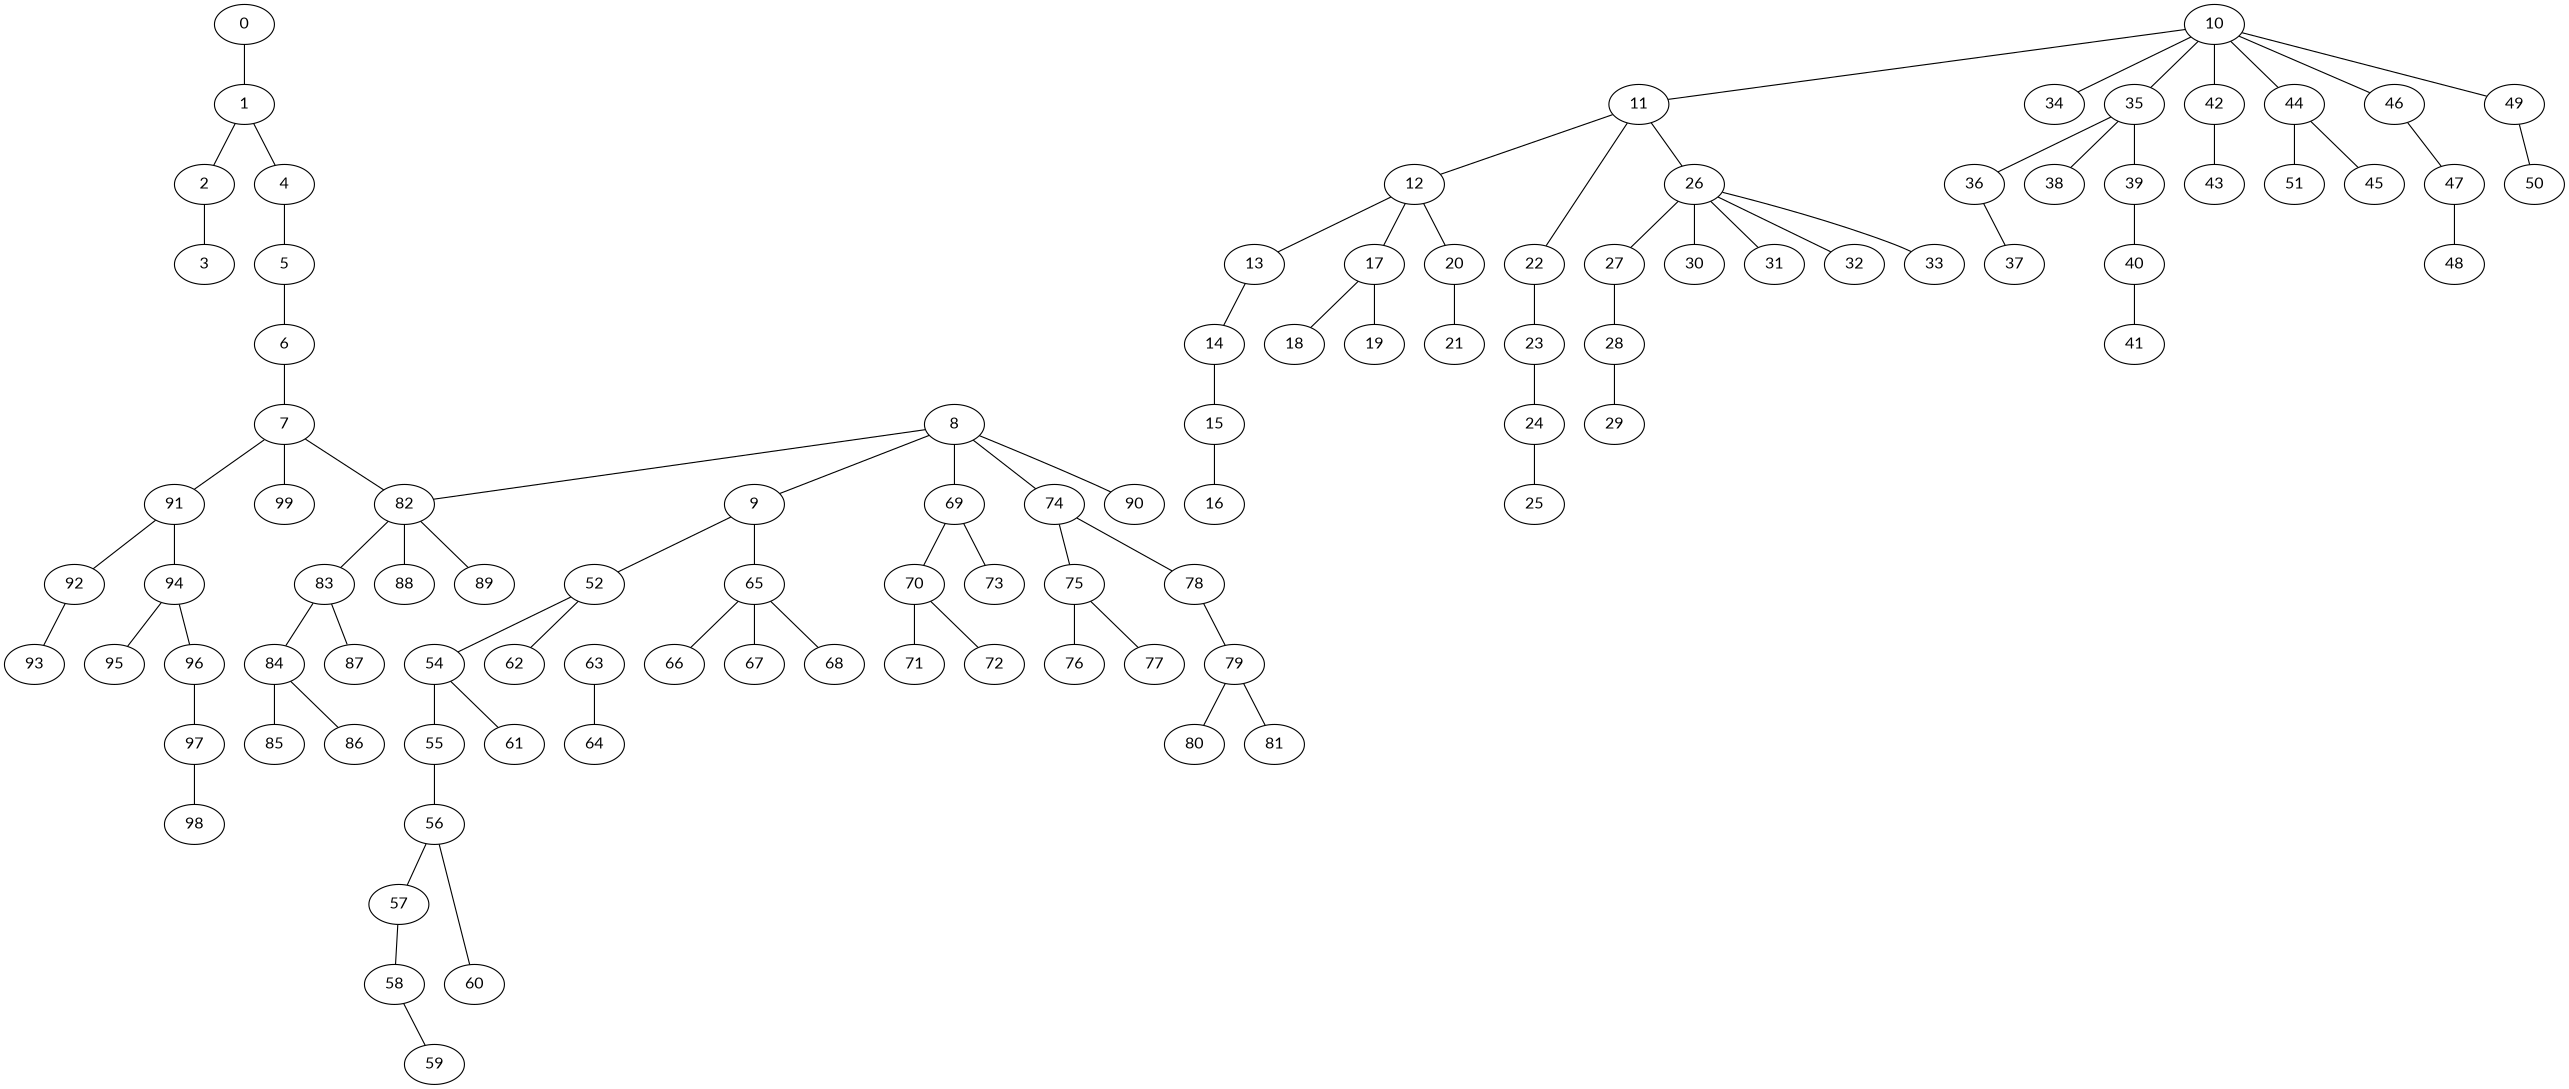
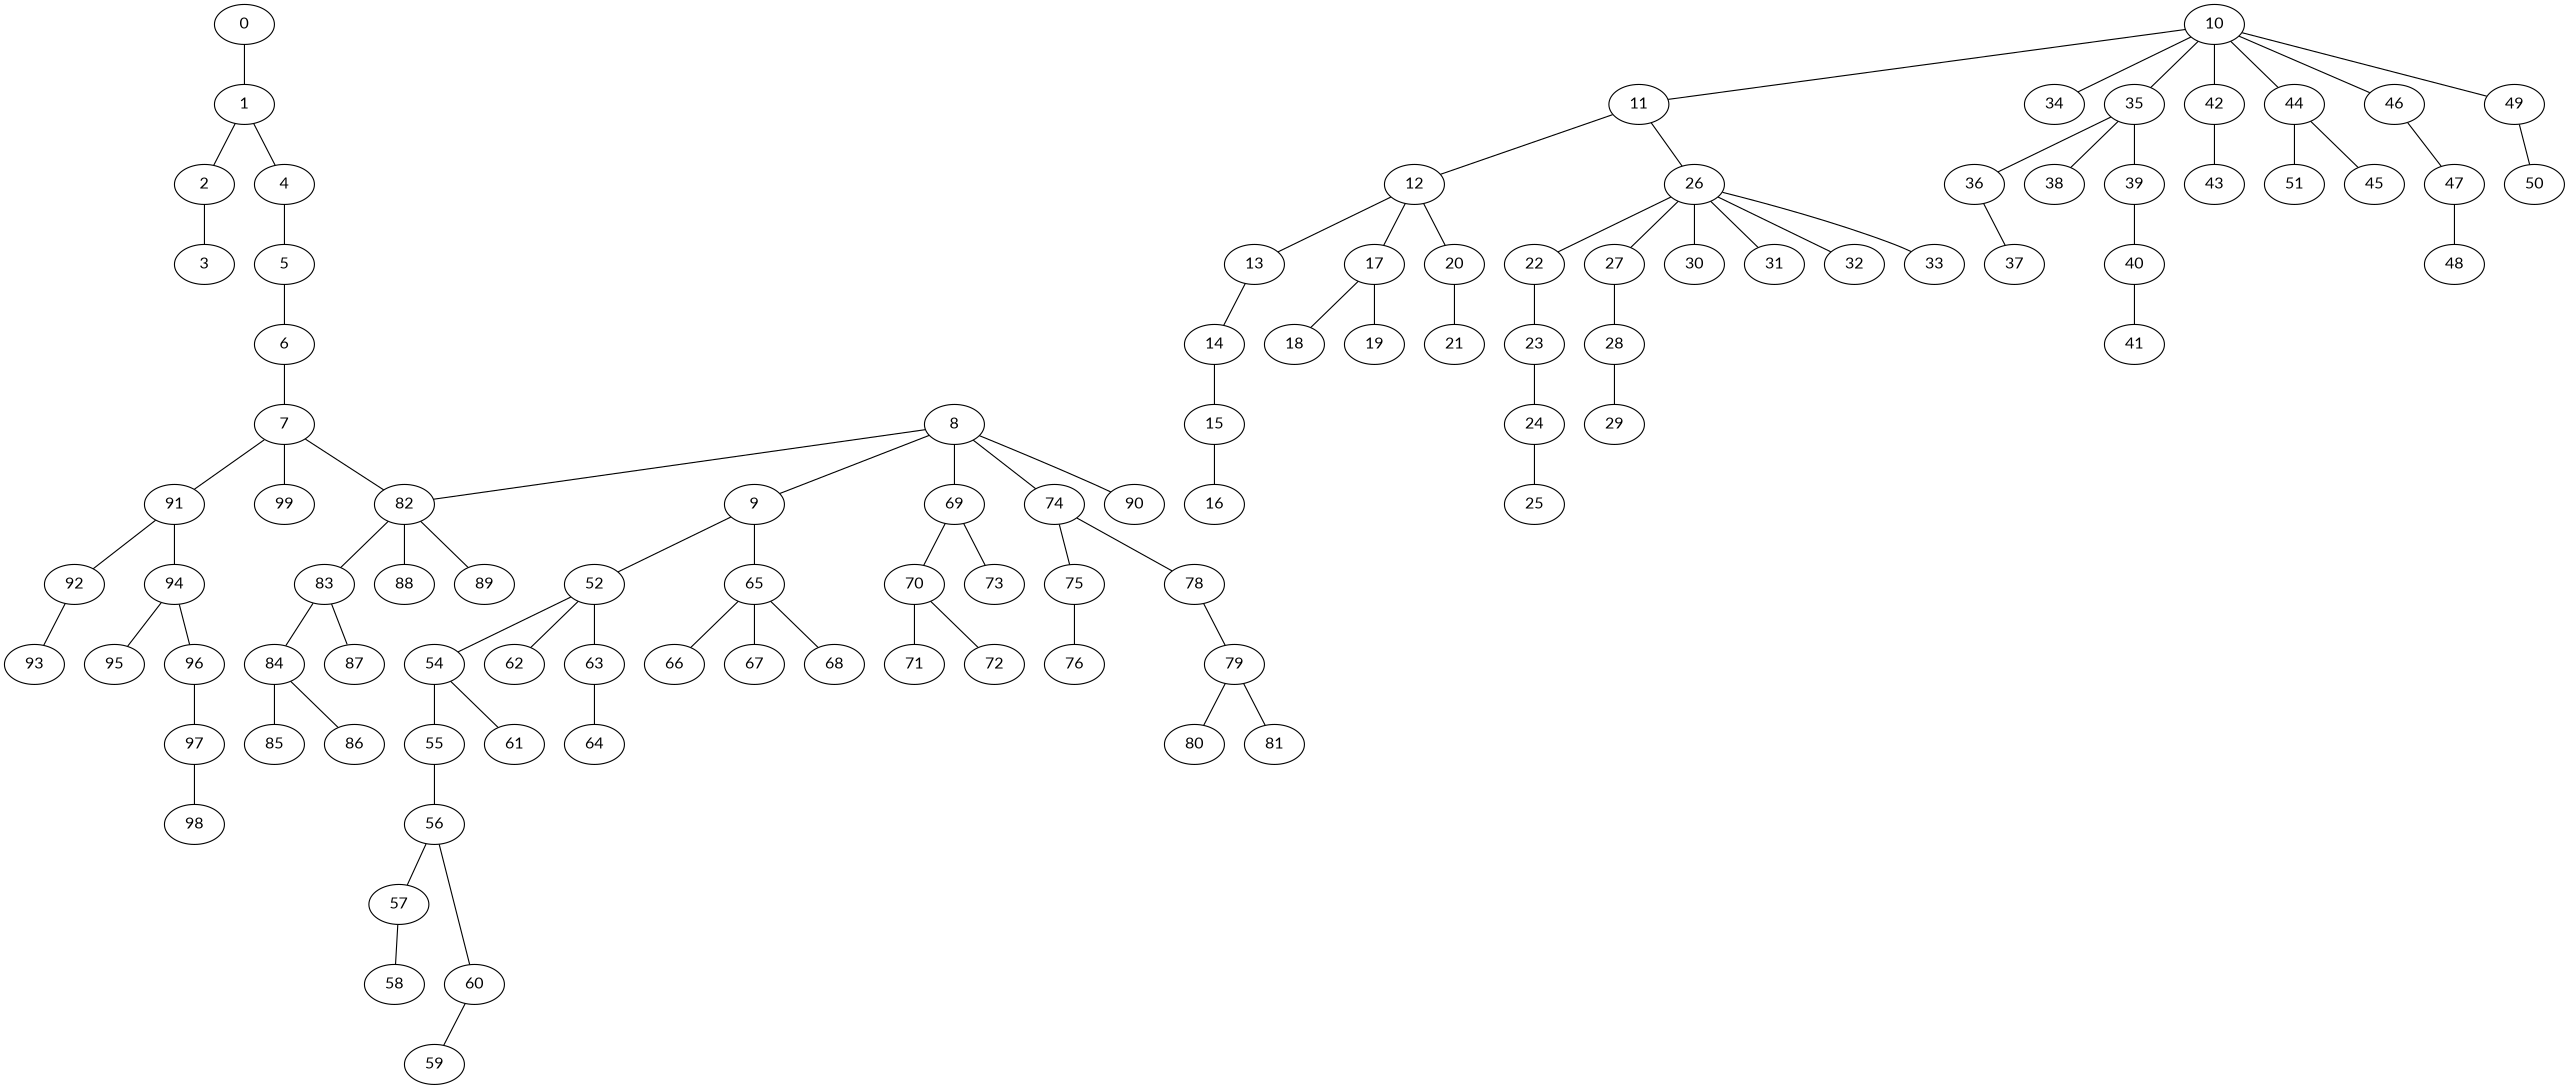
edge "11" -- "22": now "26" -- "22"
edge "52" -- "63": added
node "77": removed
edge "58" -- "59": now "60" -- "59"
